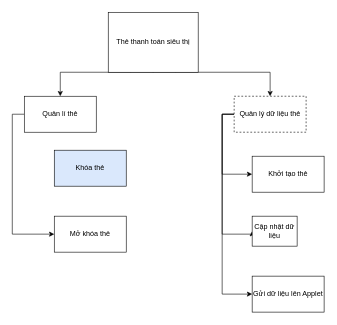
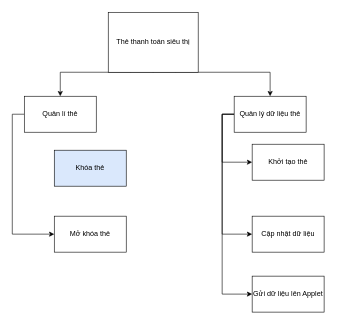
node "Quản lý dữ liệu thẻ": style dashed -> solid
node "Khởi tạo thẻ": moved (288, 174) -> (288, 162)
node "Cập nhật dữ liệu": size 45x30 -> 72x36
